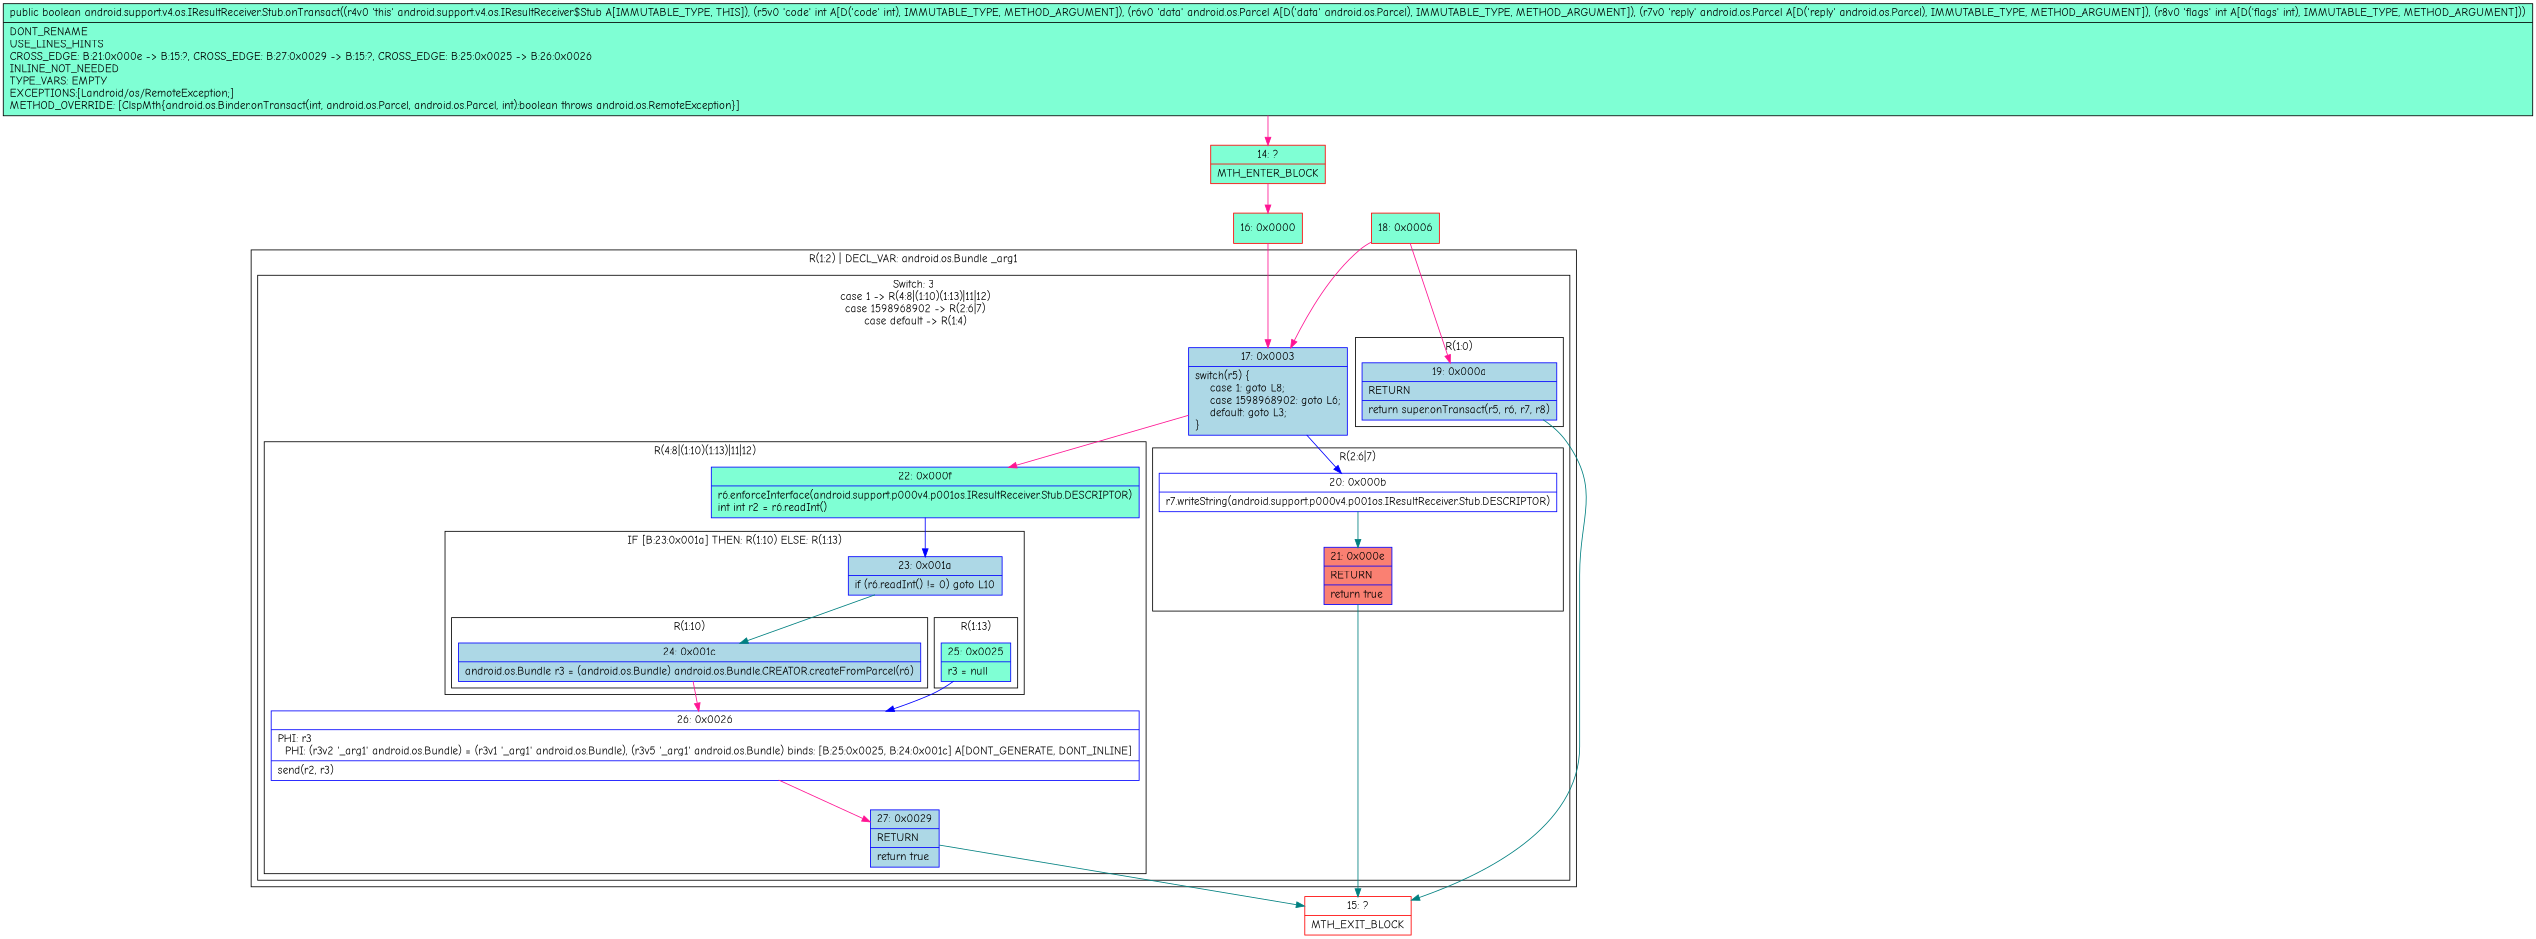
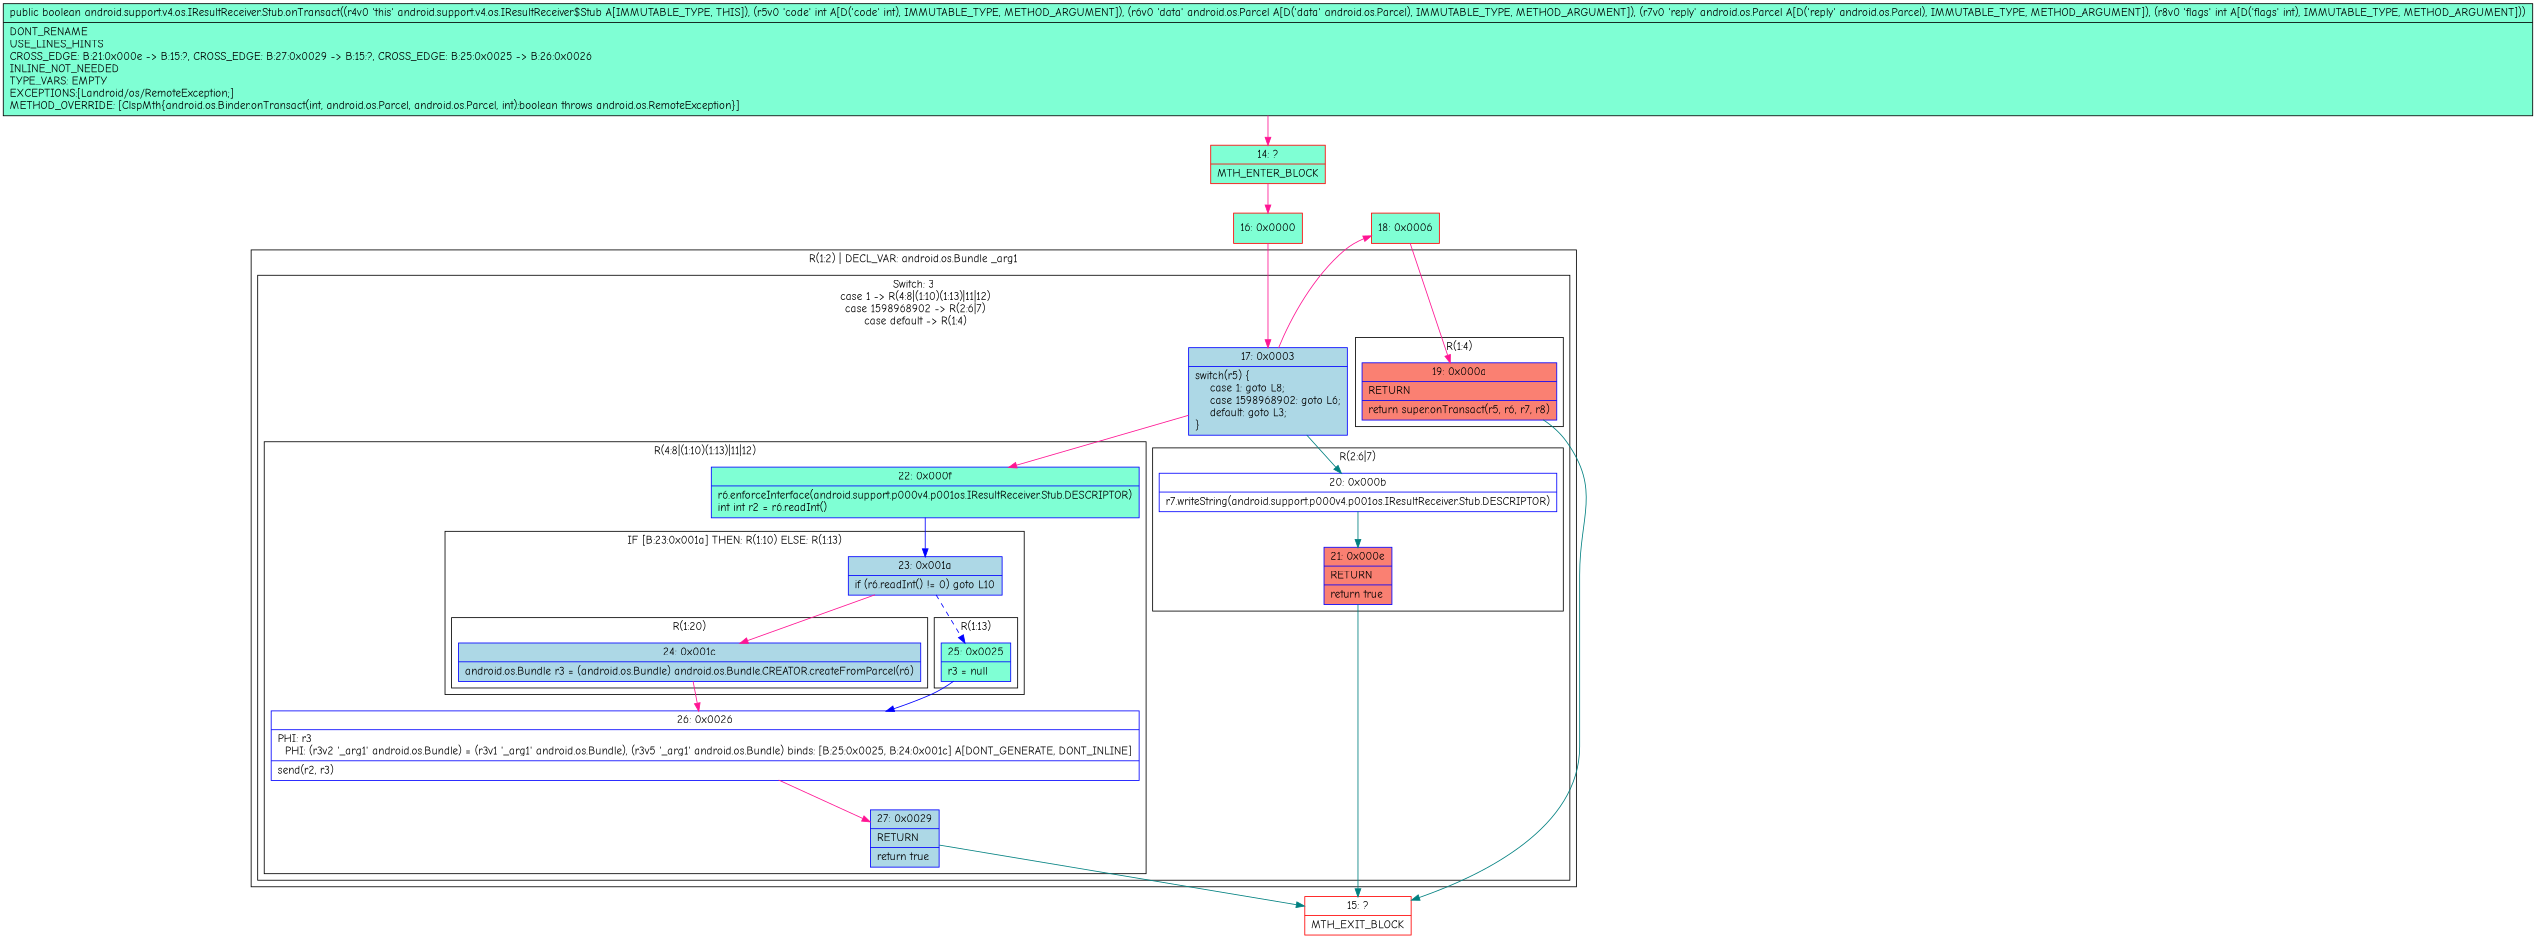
edge "18: 0x0006" -> "17: 0x0003": reversed
cluster "R(1:0)": label "R(1:0)" -> "R(1:4)"
node "19: 0x000a": fillcolor lightblue -> salmon
edge "17: 0x0003" -> "20: 0x000b": color blue -> teal
edge "23: 0x001a" -> "24: 0x001c": color teal -> deeppink
edge "23: 0x001a" -> "25: 0x0025": added
cluster "R(1:10)": label "R(1:10)" -> "R(1:20)"
